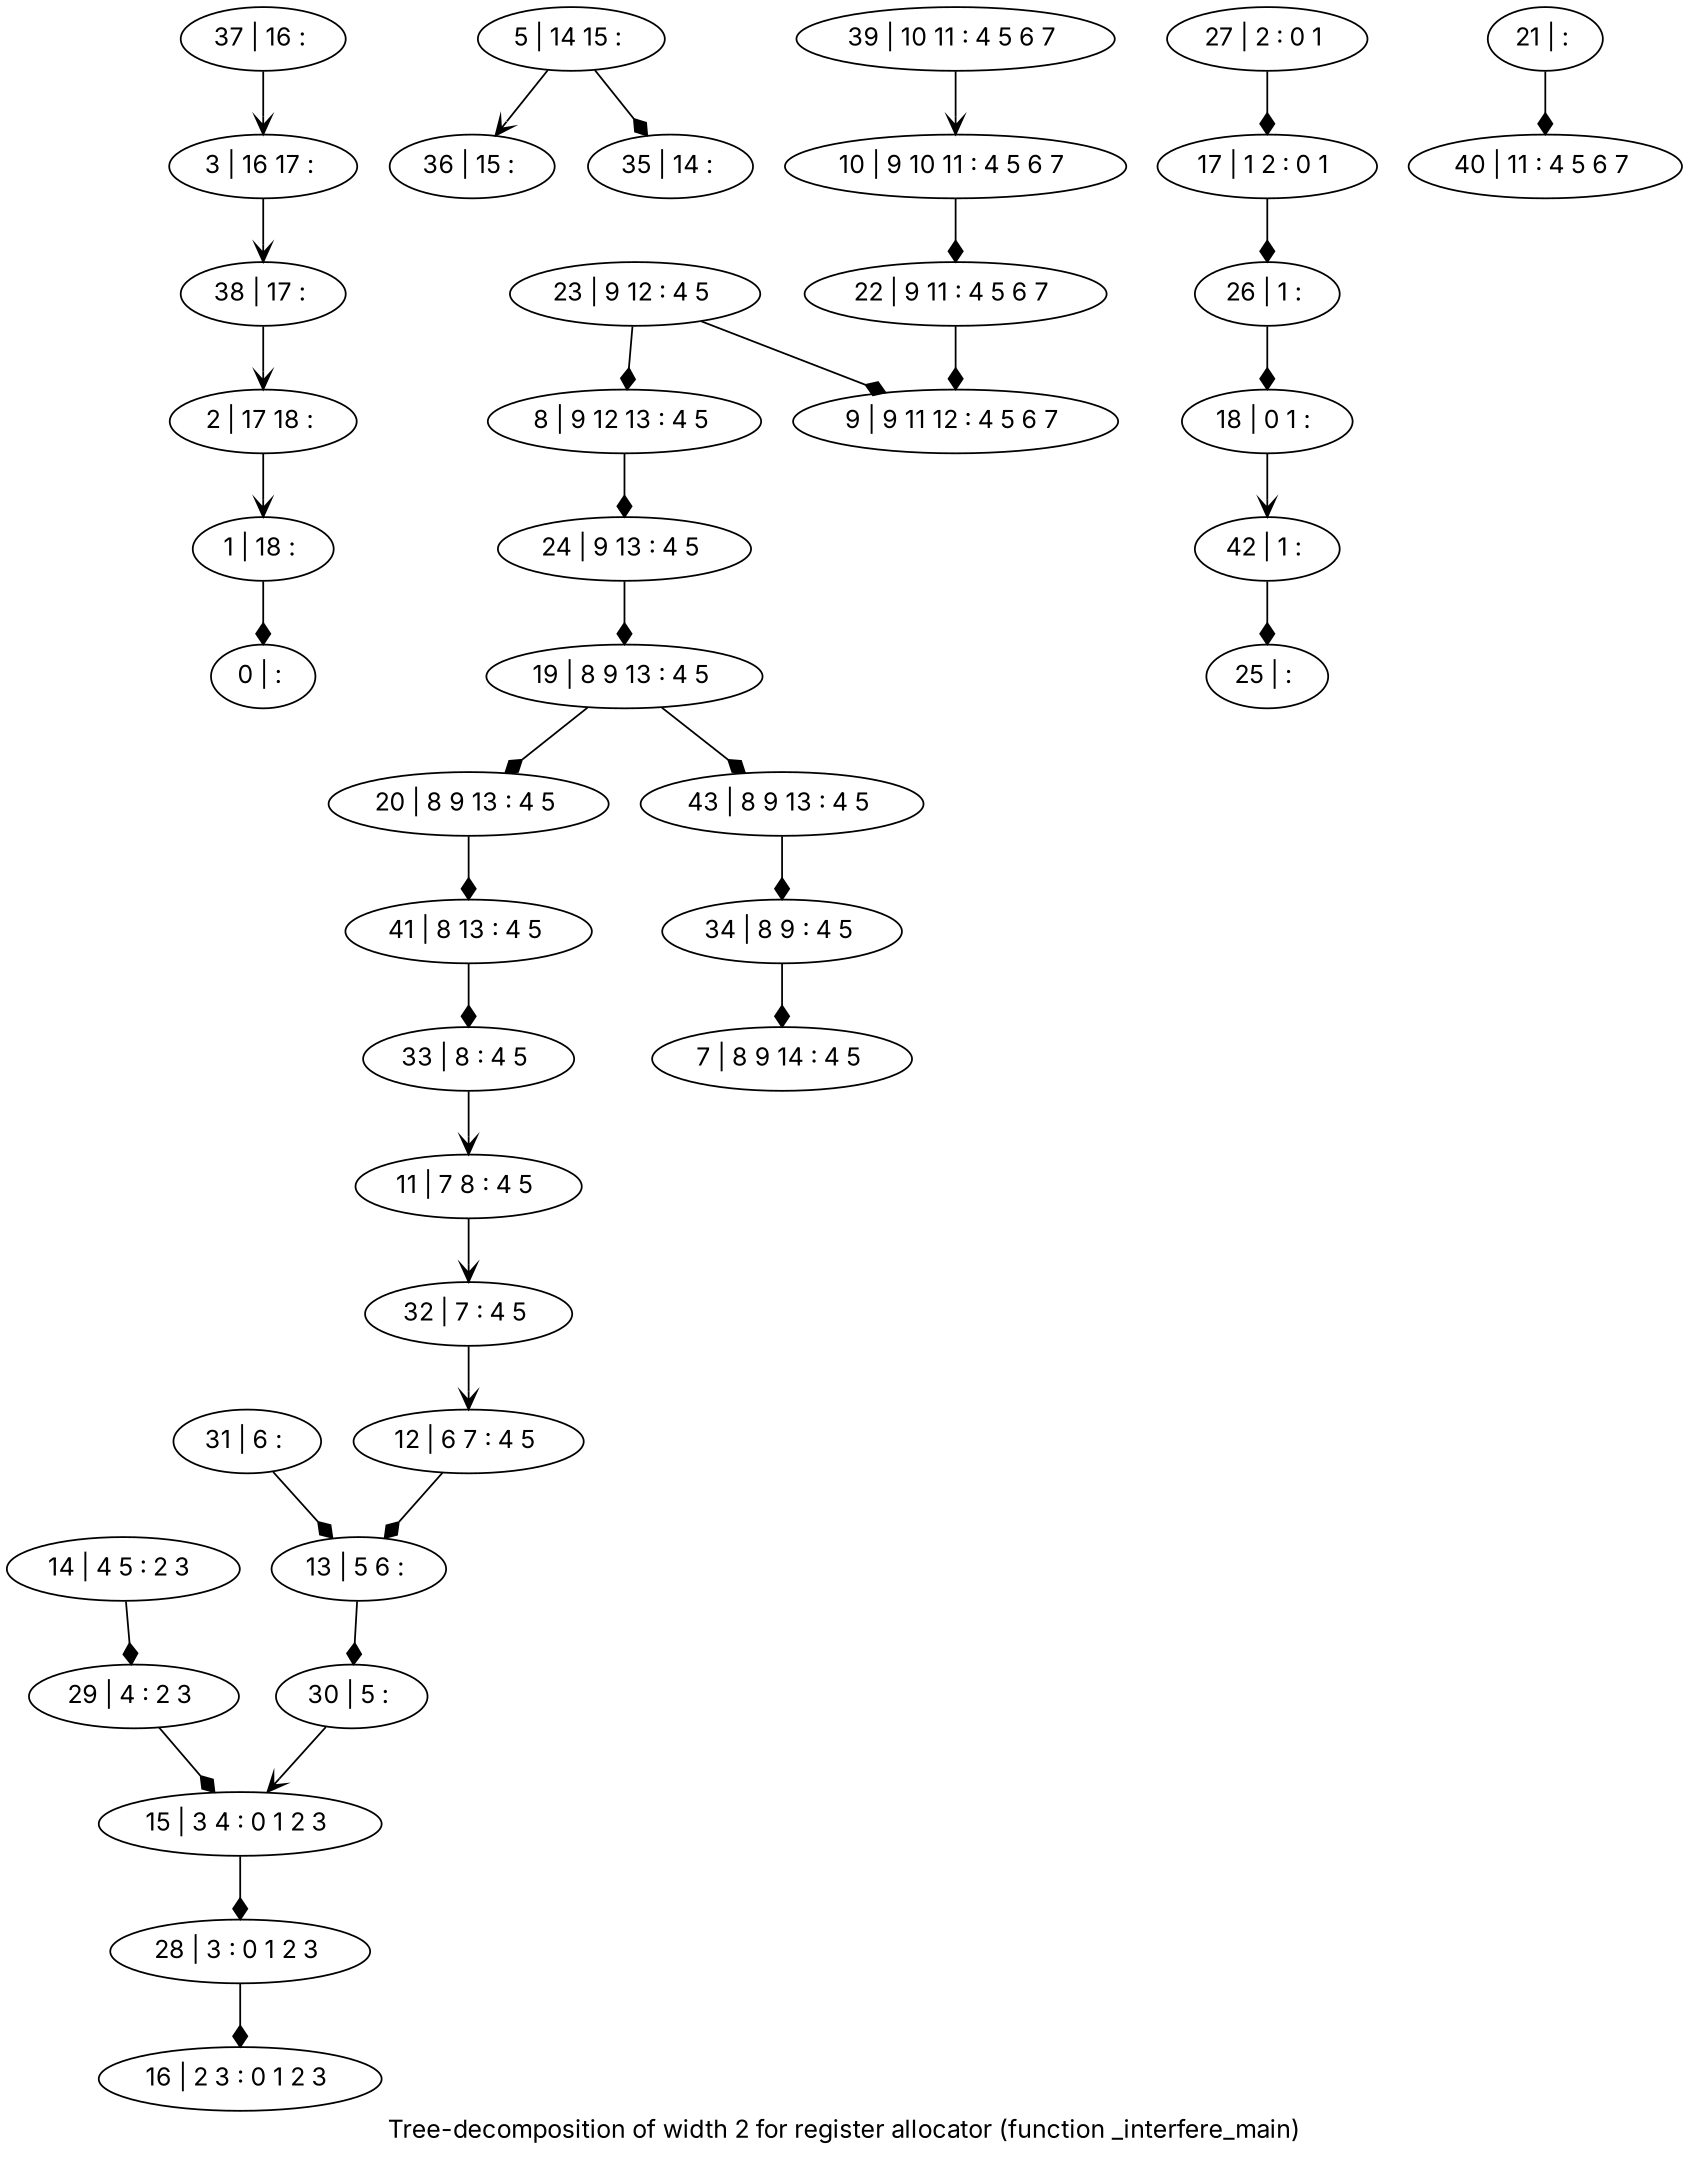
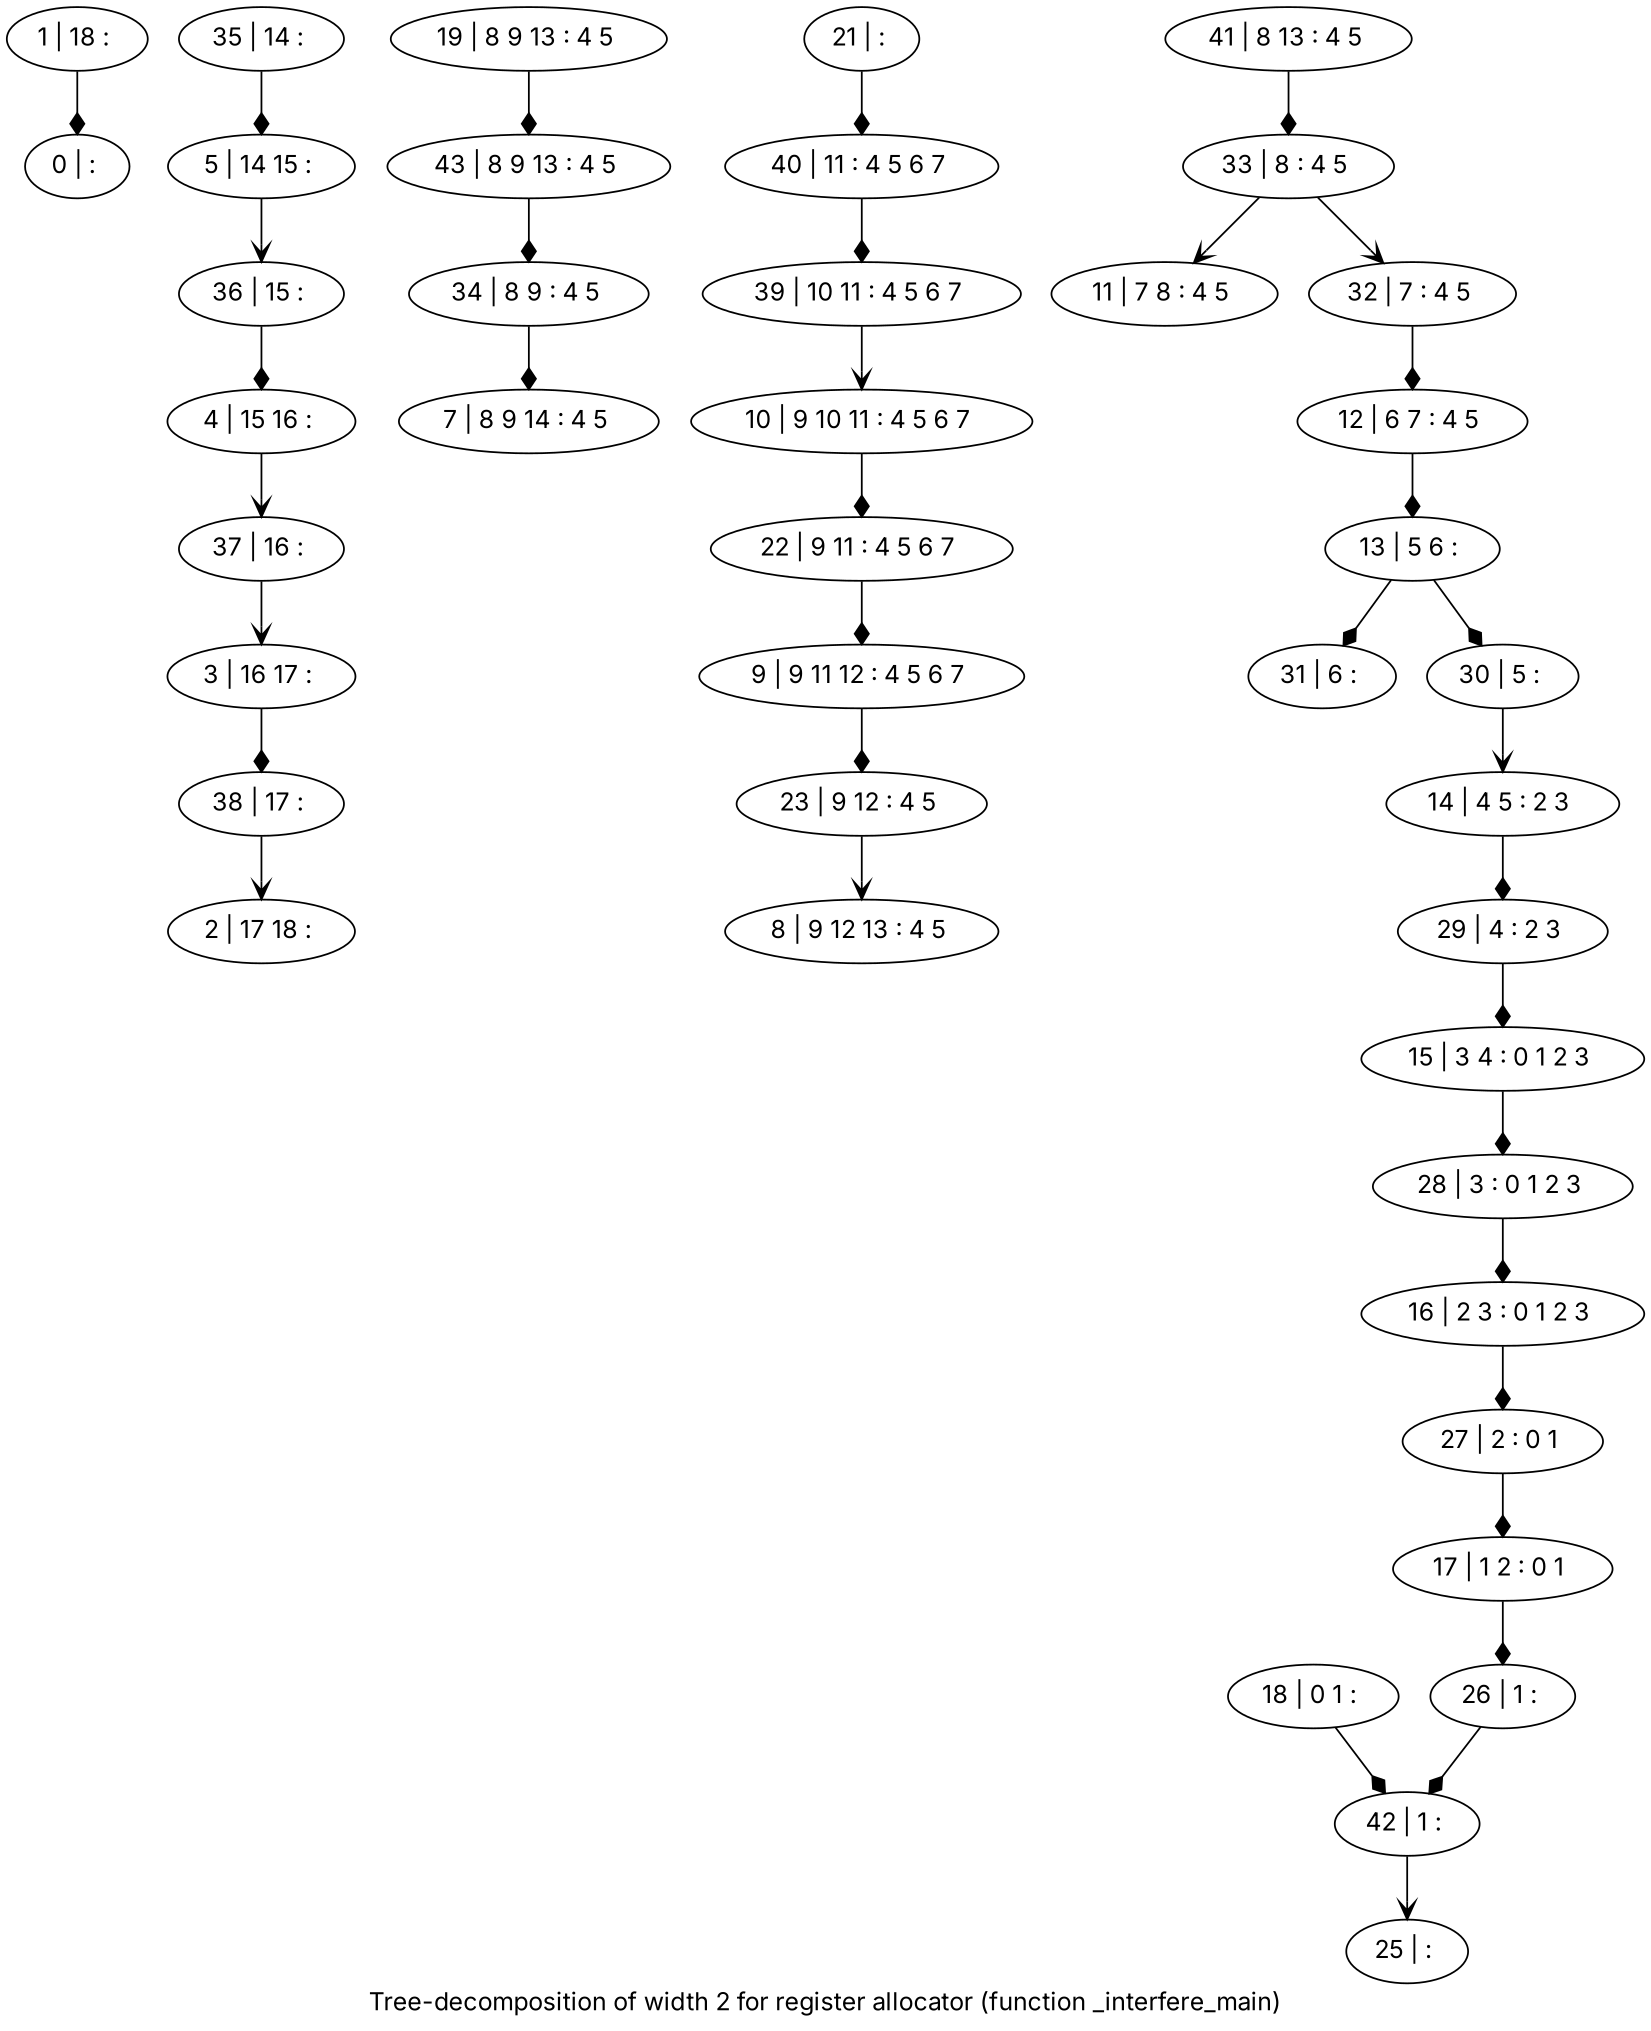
edge "5 | 14 15 :" -> "35 | 14 :": reversed
edge "40 | 11 : 4 5 6 7" -> "39 | 10 11 : 4 5 6 7": added
edge "3 | 16 17 :" -> "38 | 17 :": arrowhead vee -> diamond
edge "23 | 9 12 : 4 5" -> "8 | 9 12 13 : 4 5": arrowhead diamond -> vee
edge "26 | 1 :" -> "18 | 0 1 :": now "26 | 1 :" -> "42 | 1 :"
edge "23 | 9 12 : 4 5" -> "9 | 9 11 12 : 4 5 6 7": reversed
node "4 | 15 16 :": added
edge "2 | 17 18 :" -> "1 | 18 :": removed
edge "18 | 0 1 :" -> "42 | 1 :": arrowhead vee -> diamond
node "24 | 9 13 : 4 5": removed
edge "42 | 1 :" -> "25 | :": arrowhead diamond -> vee
node "20 | 8 9 13 : 4 5": removed
edge "11 | 7 8 : 4 5" -> "32 | 7 : 4 5": now "33 | 8 : 4 5" -> "32 | 7 : 4 5"
edge "16 | 2 3 : 0 1 2 3" -> "27 | 2 : 0 1": added
edge "32 | 7 : 4 5" -> "12 | 6 7 : 4 5": arrowhead vee -> diamond
edge "31 | 6 :" -> "13 | 5 6 :": reversed
edge "30 | 5 :" -> "15 | 3 4 : 0 1 2 3": now "30 | 5 :" -> "14 | 4 5 : 2 3"
